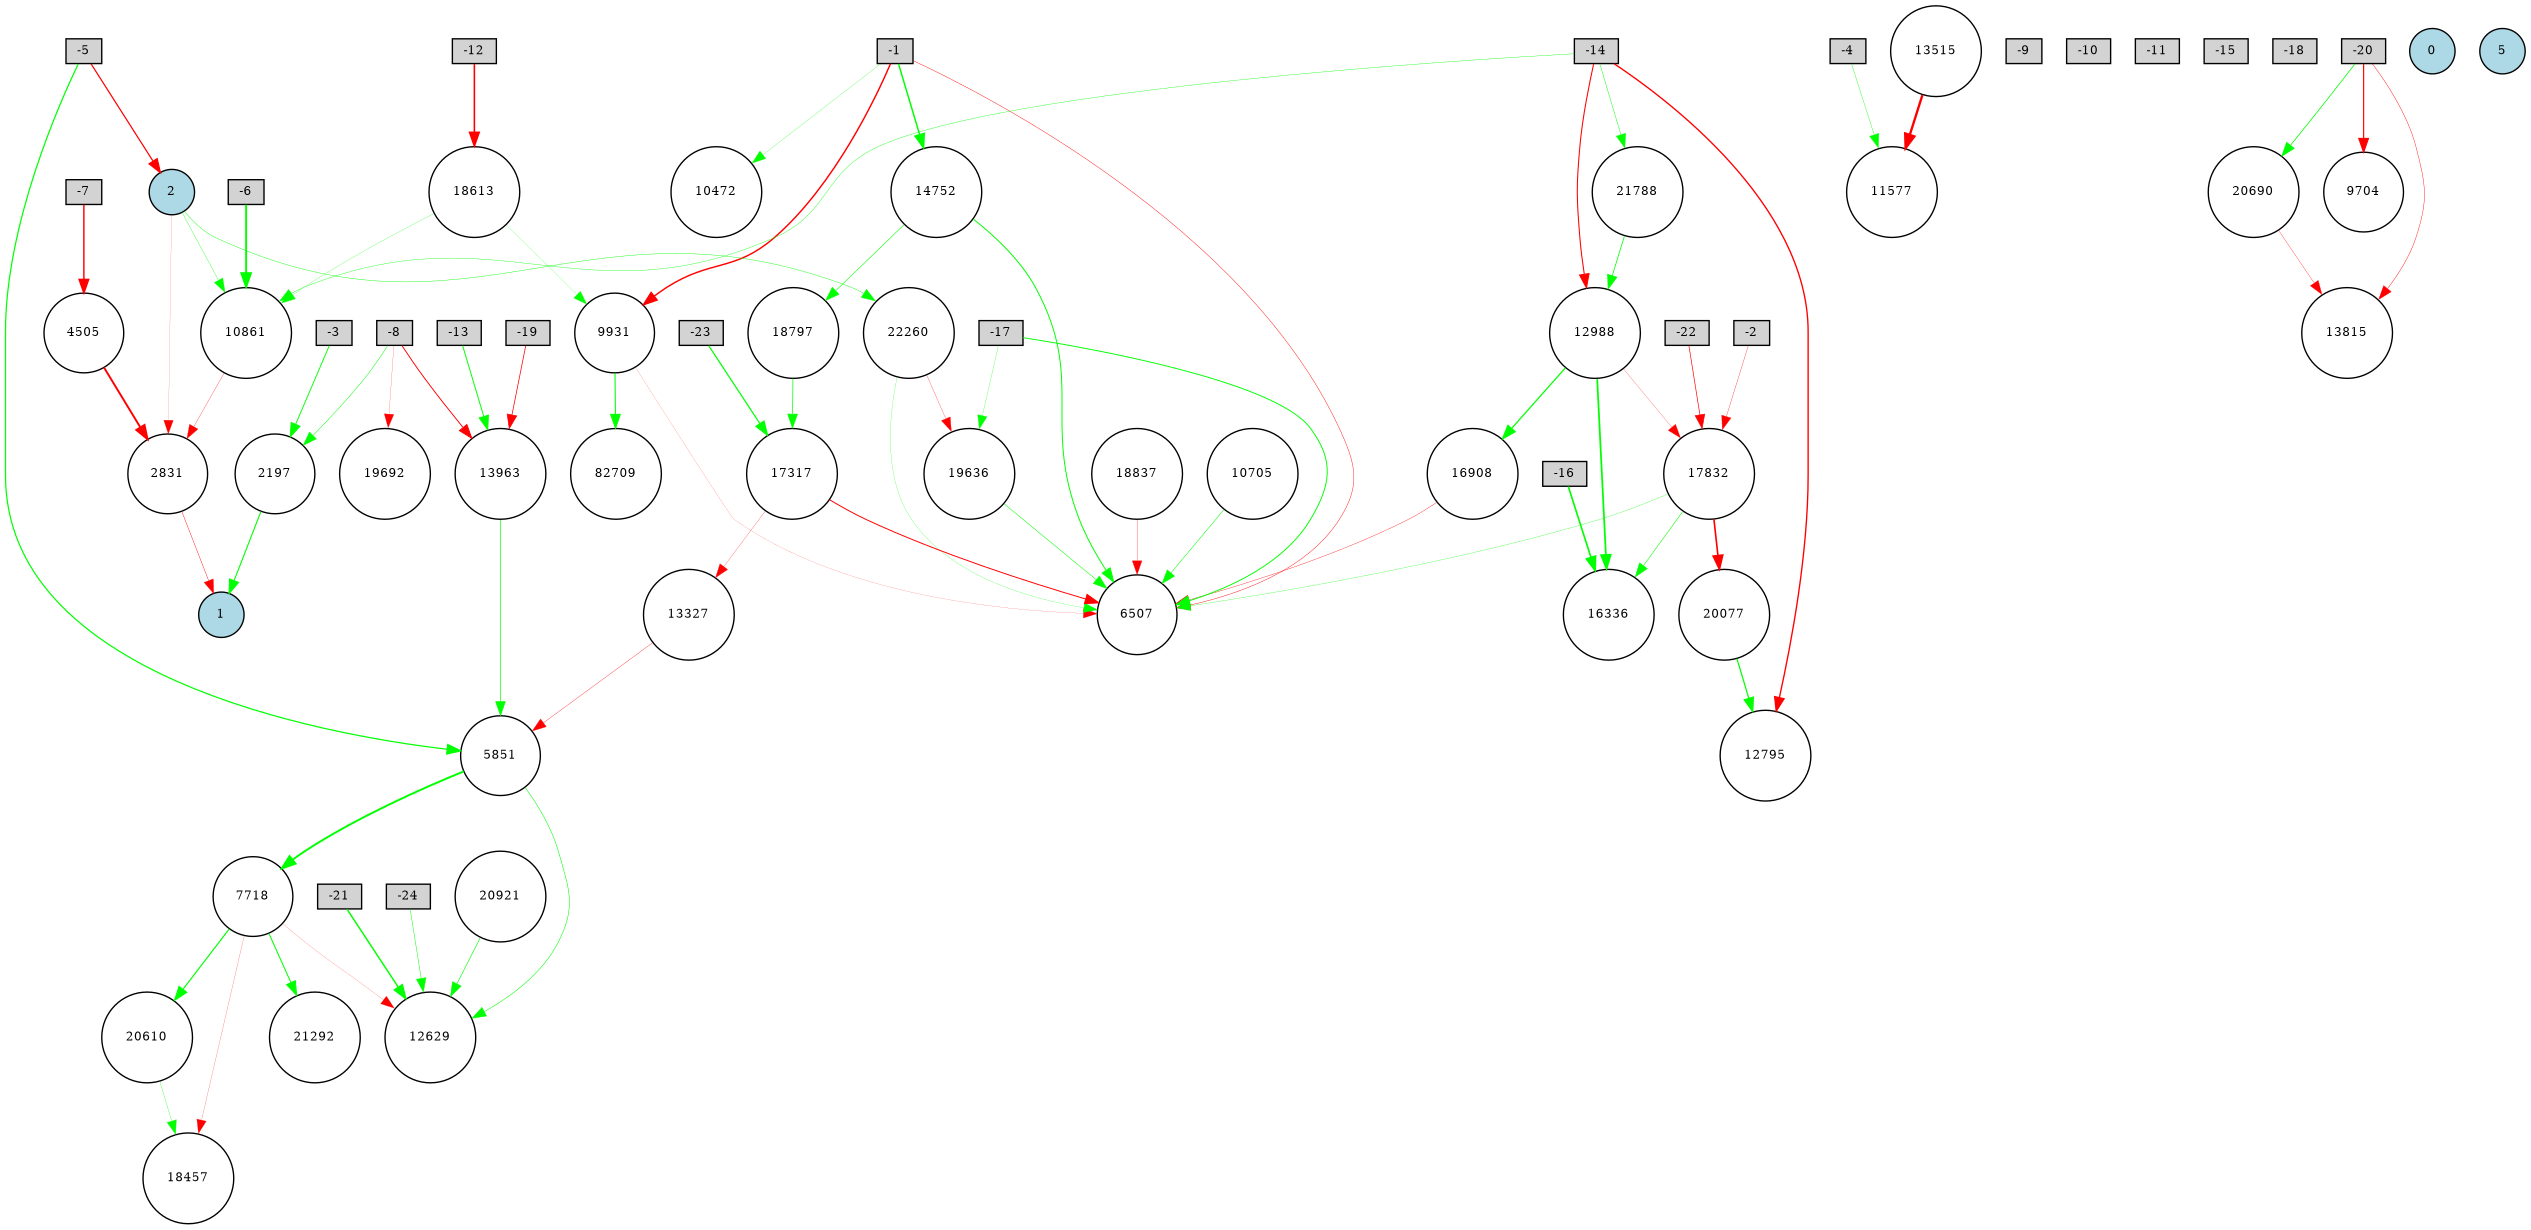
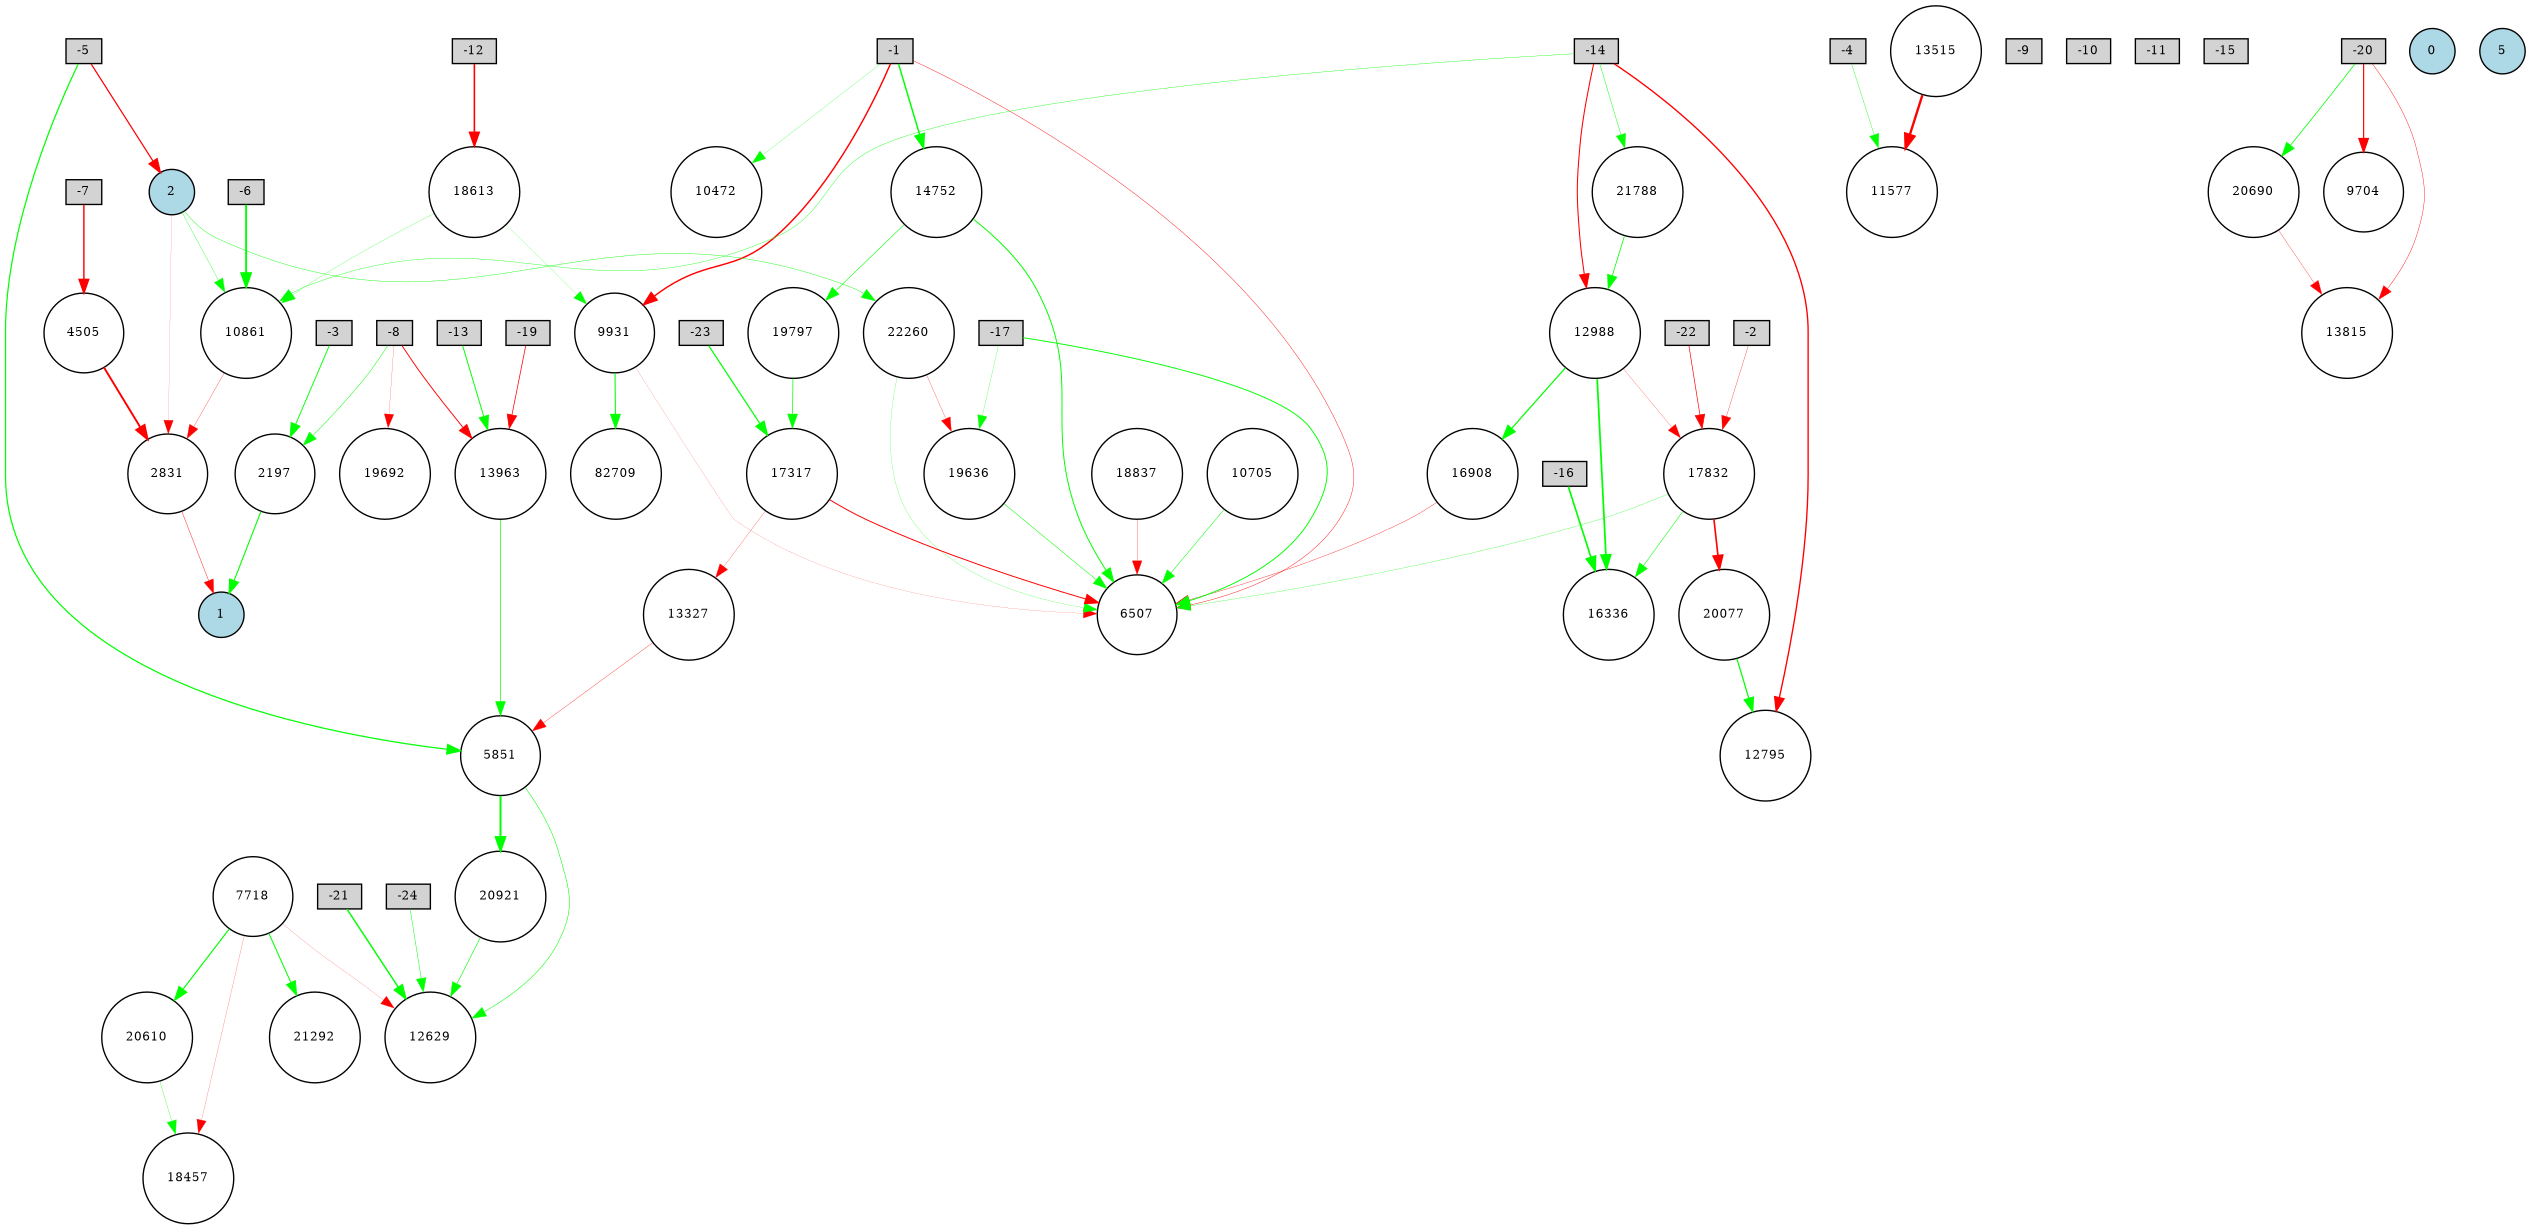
node "-18": removed
node "18797": label "18797" -> "19797"
edge "5851" -> "7718": now "5851" -> "20921"
